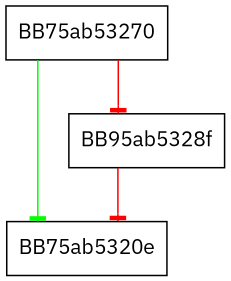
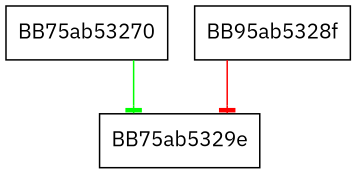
edge "BB75ab53270" -> "BB95ab5328f": removed
node "BB75ab5320e": label "BB75ab5320e" -> "BB75ab5329e"
